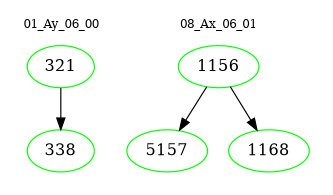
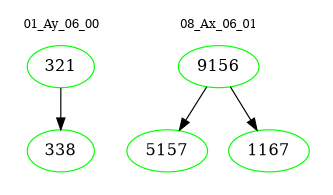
node "1156": label "1156" -> "9156"
node "1168": label "1168" -> "1167"
